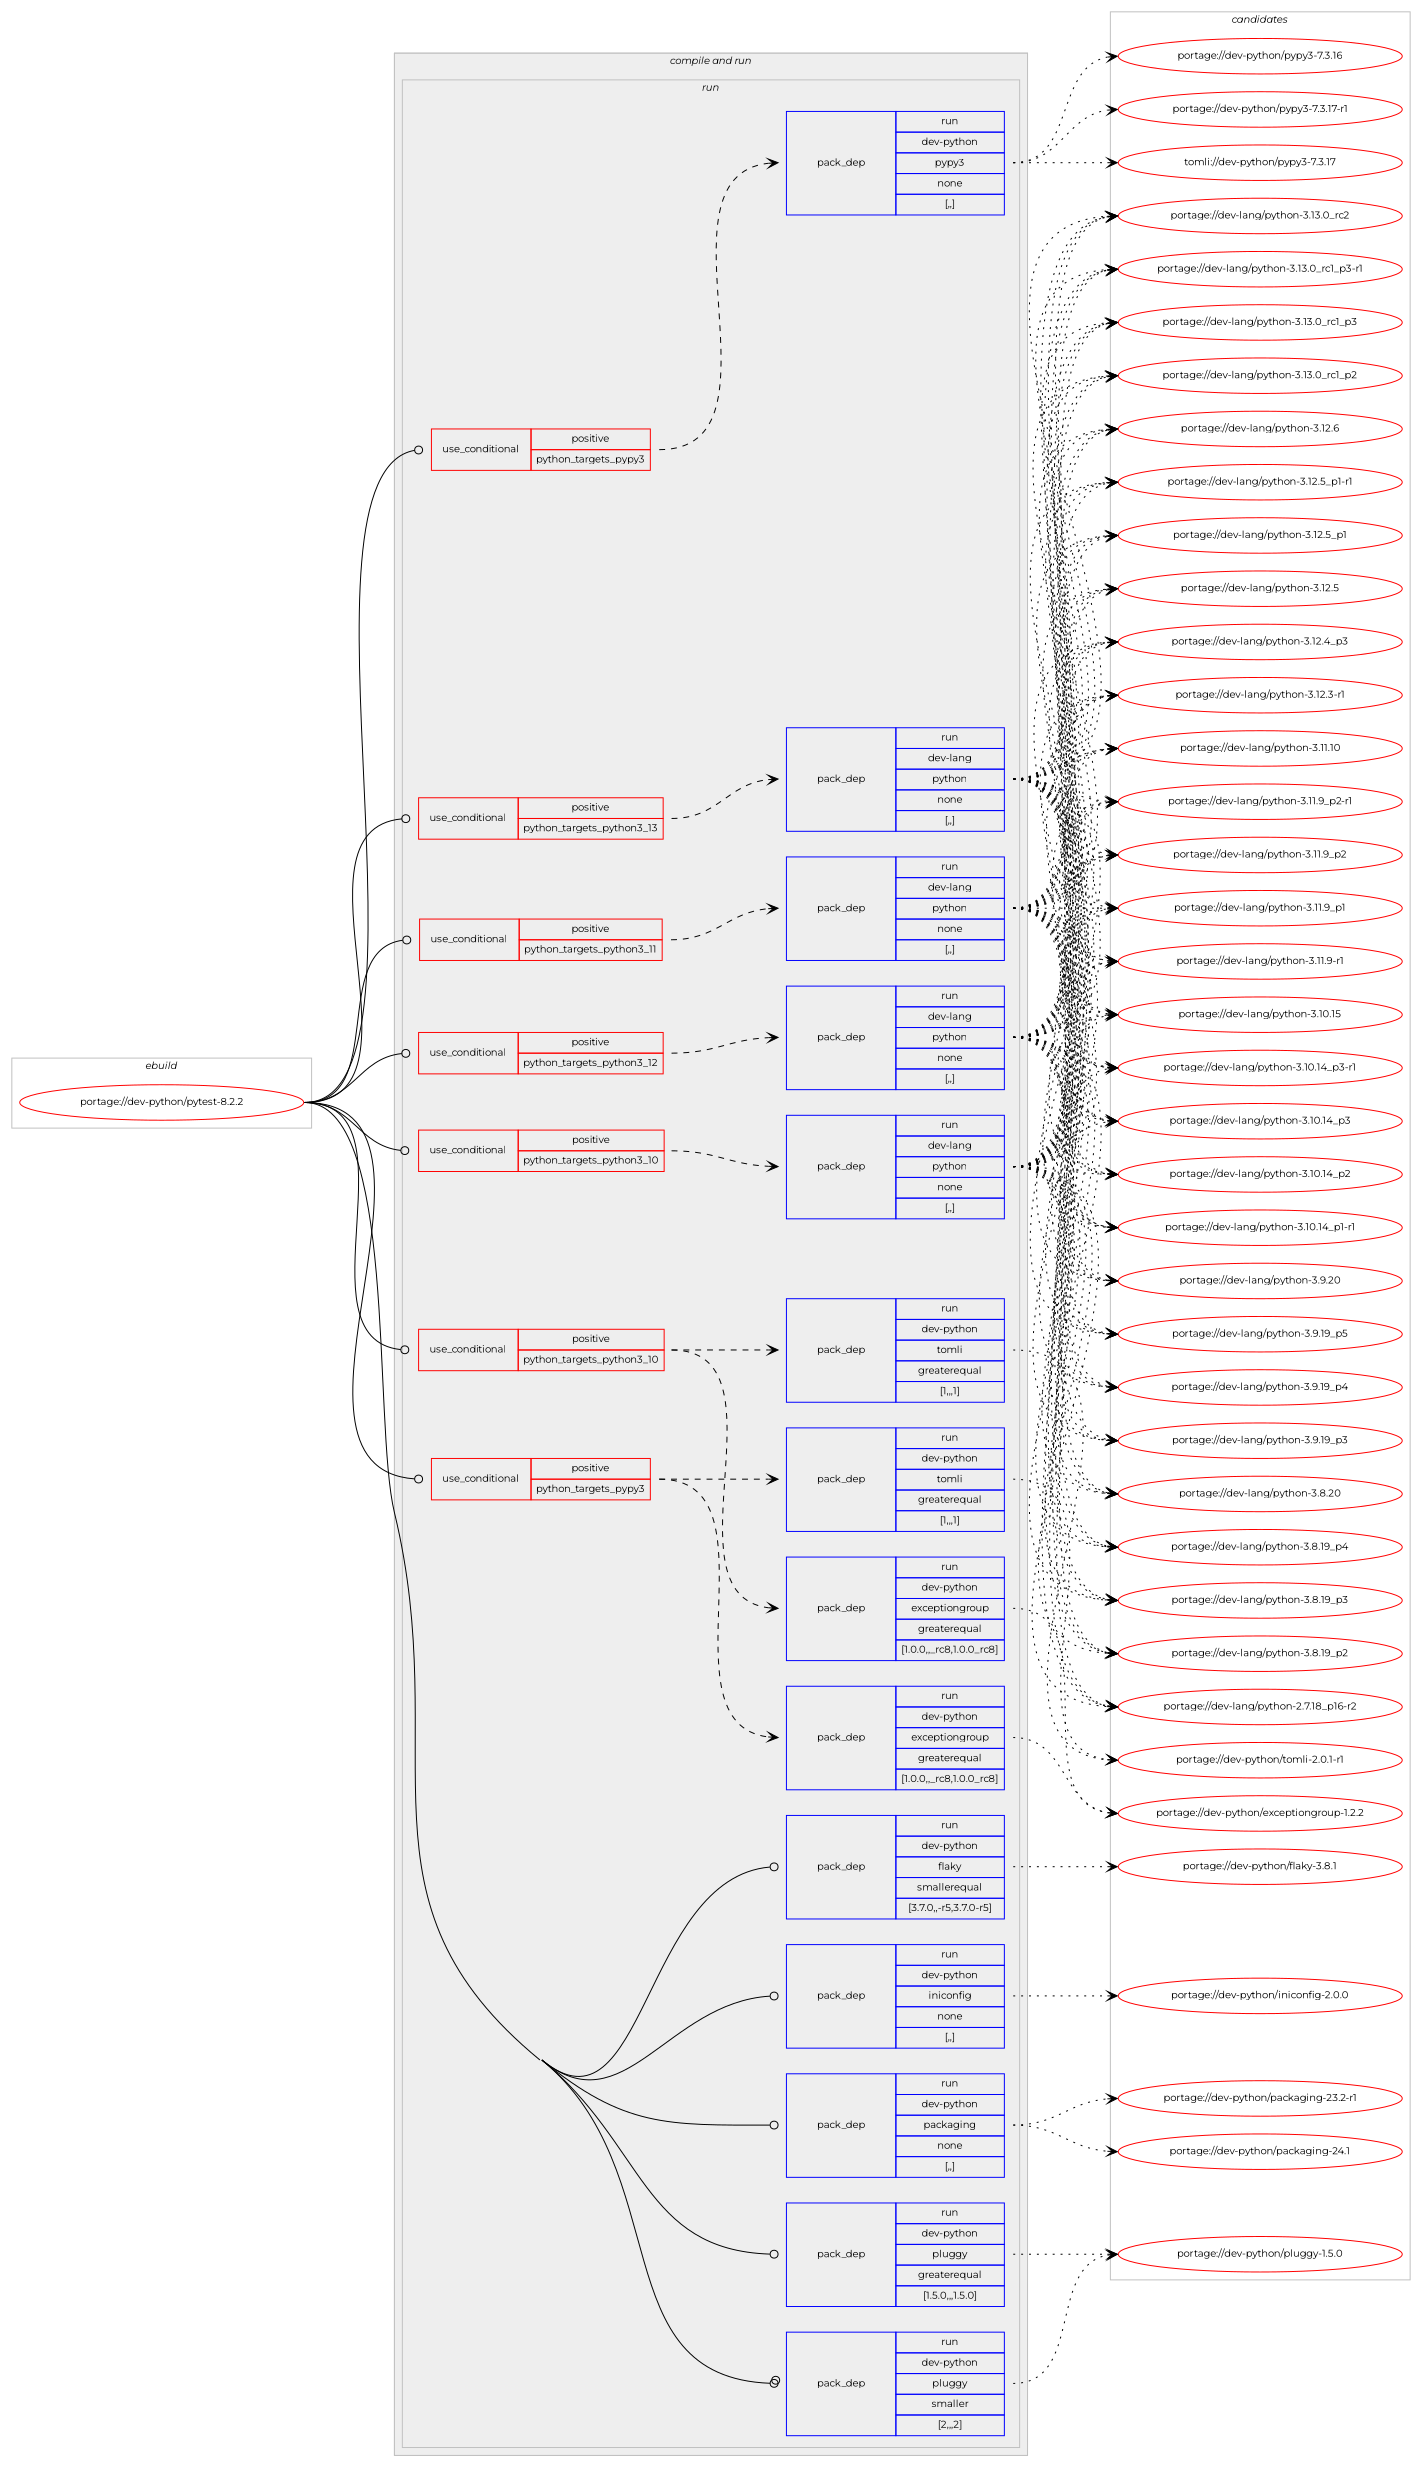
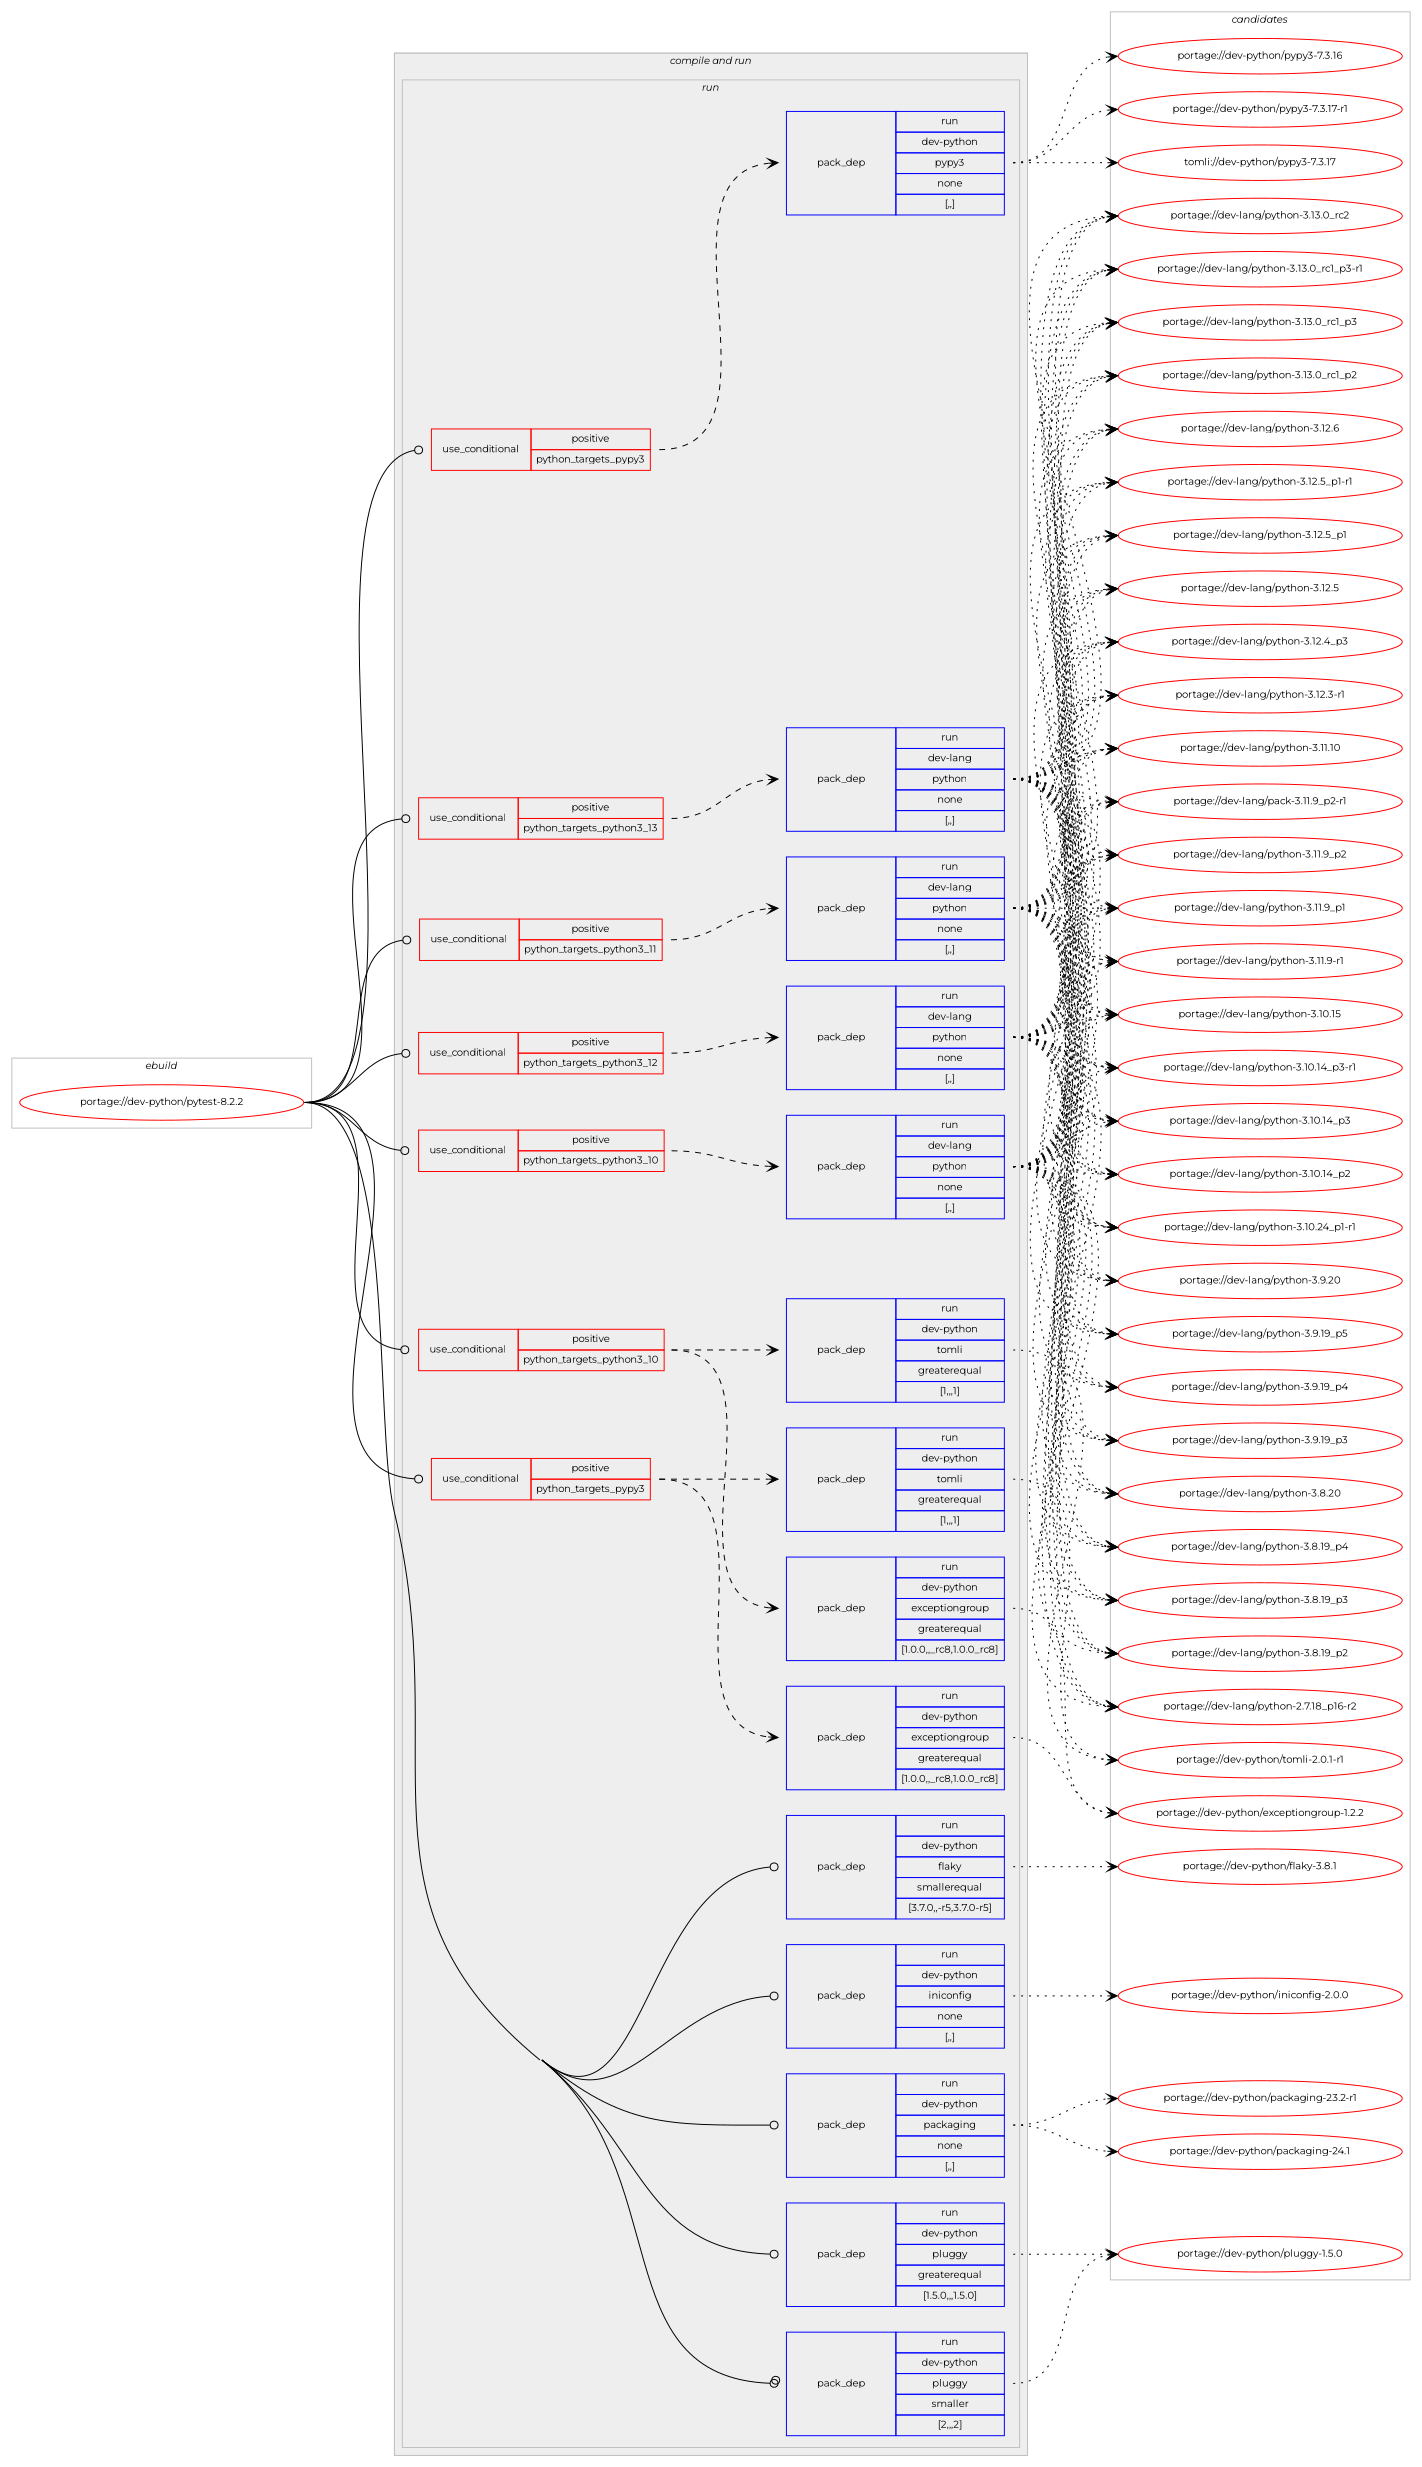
node "portage://dev-lang/python-3.11.9_p2-r1": label "portage://dev-lang/python-3.11.9_p2-r1" -> "portage://dev-lang/pack-3.11.9_p2-r1"
node "portage://dev-lang/python-3.10.14_p1-r1": label "portage://dev-lang/python-3.10.14_p1-r1" -> "portage://dev-lang/python-3.10.24_p1-r1"
